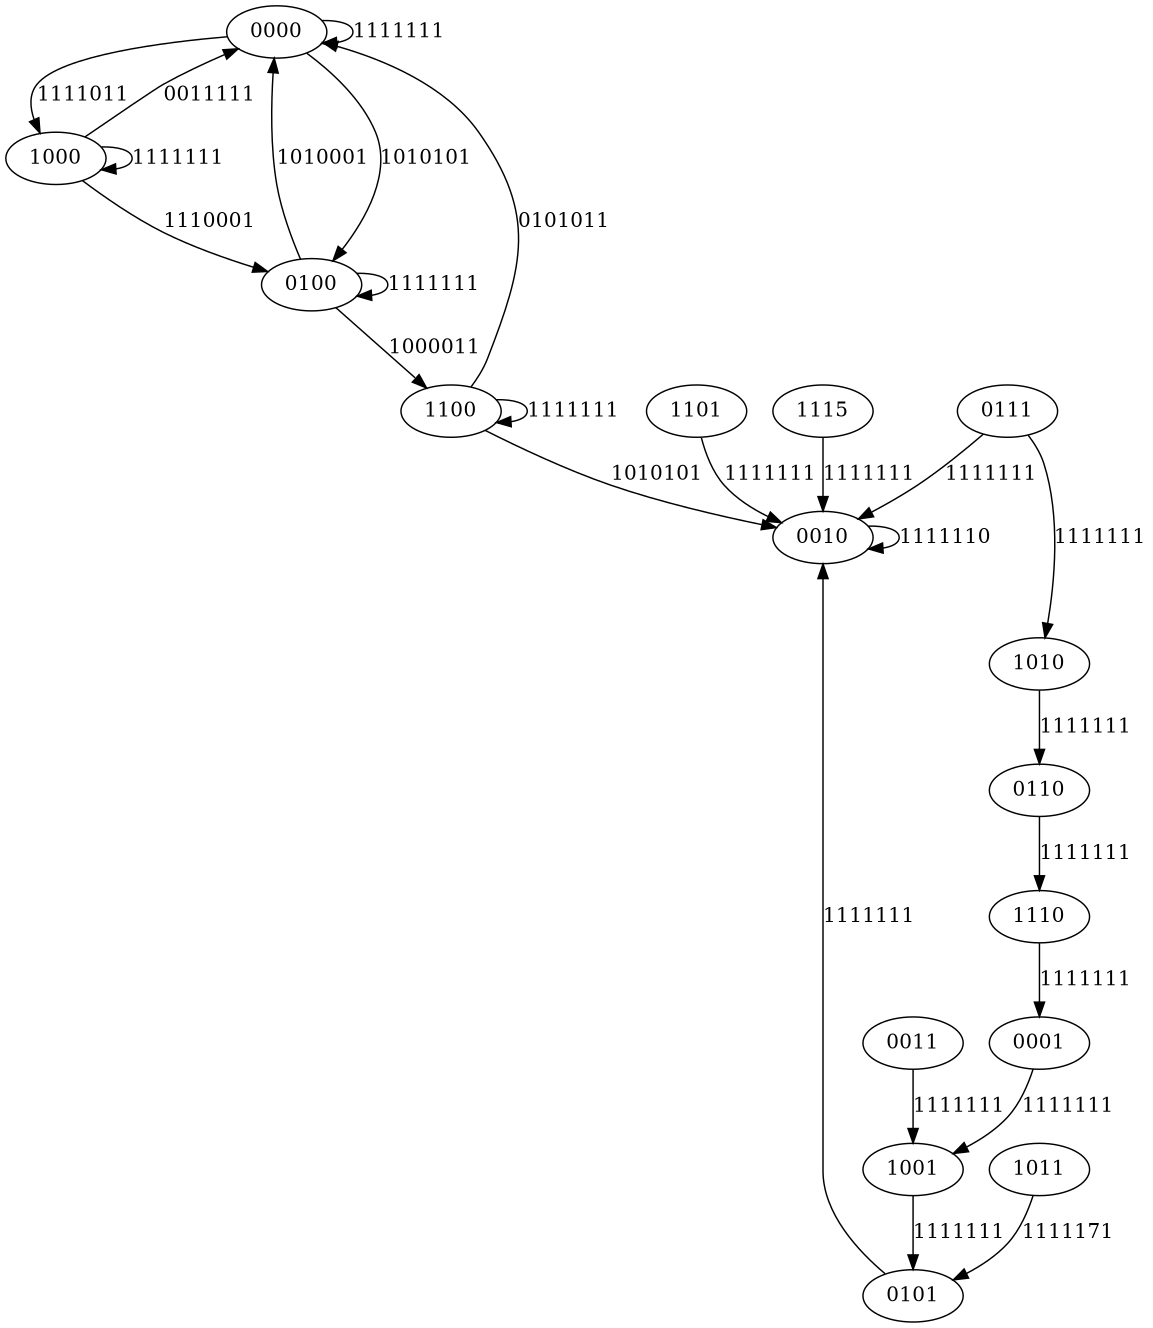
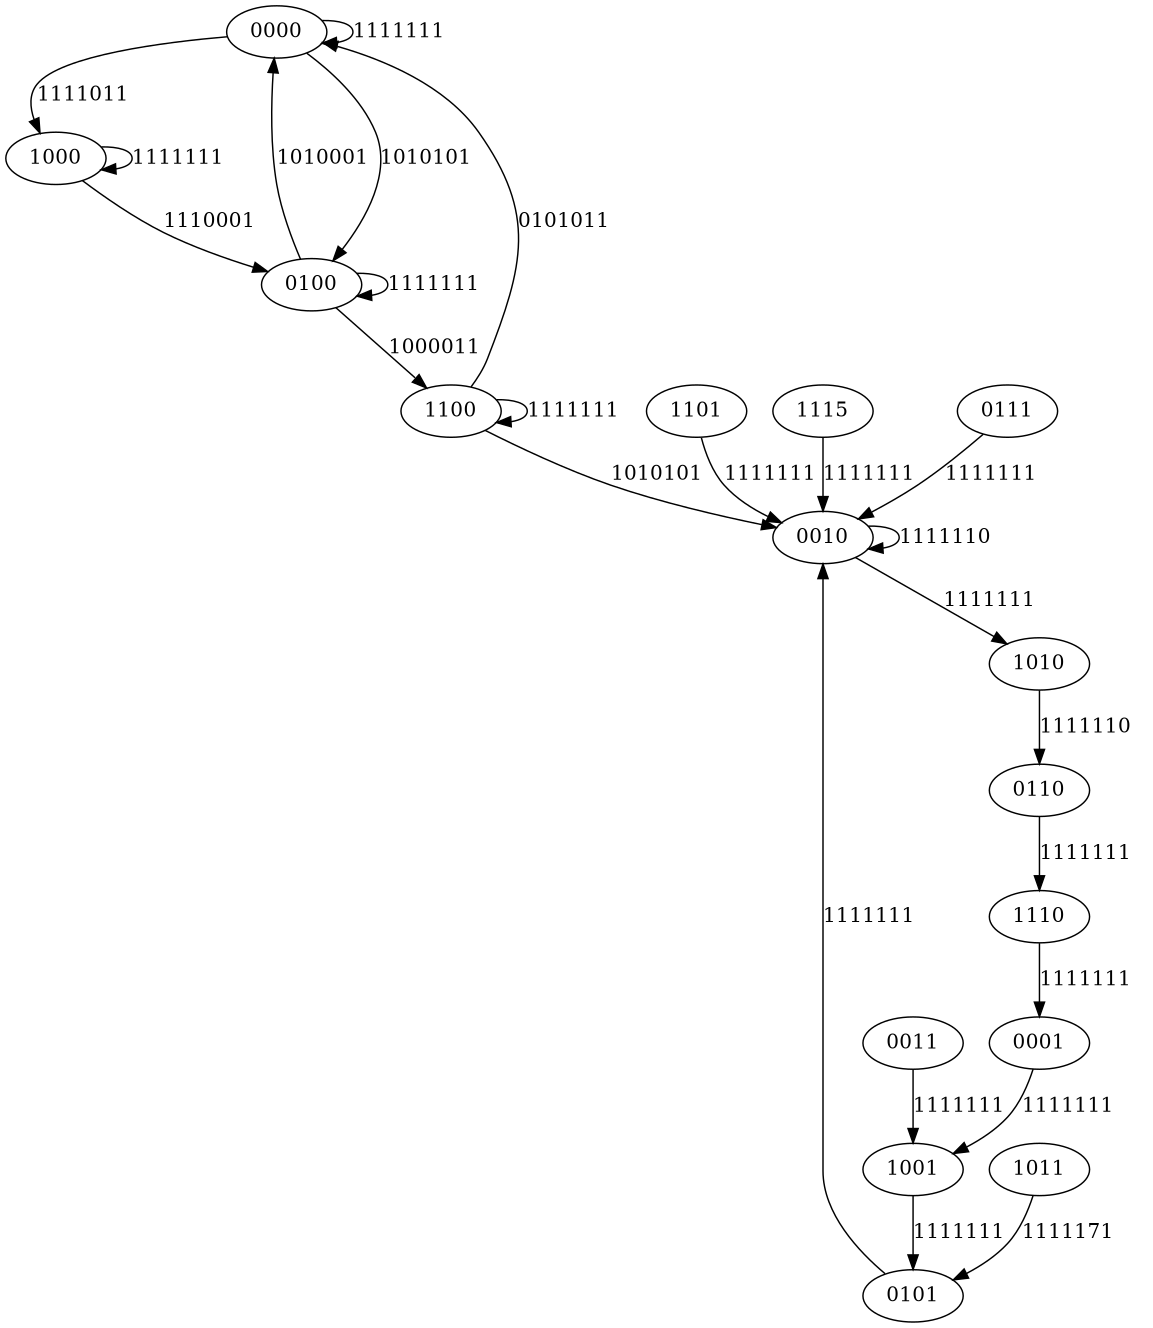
edge "1000" -> "0000": removed, label "0011111"
edge "0111" -> "1010": now "0010" -> "1010"
edge "1010" -> "0110": label "1111111" -> "1111110"
